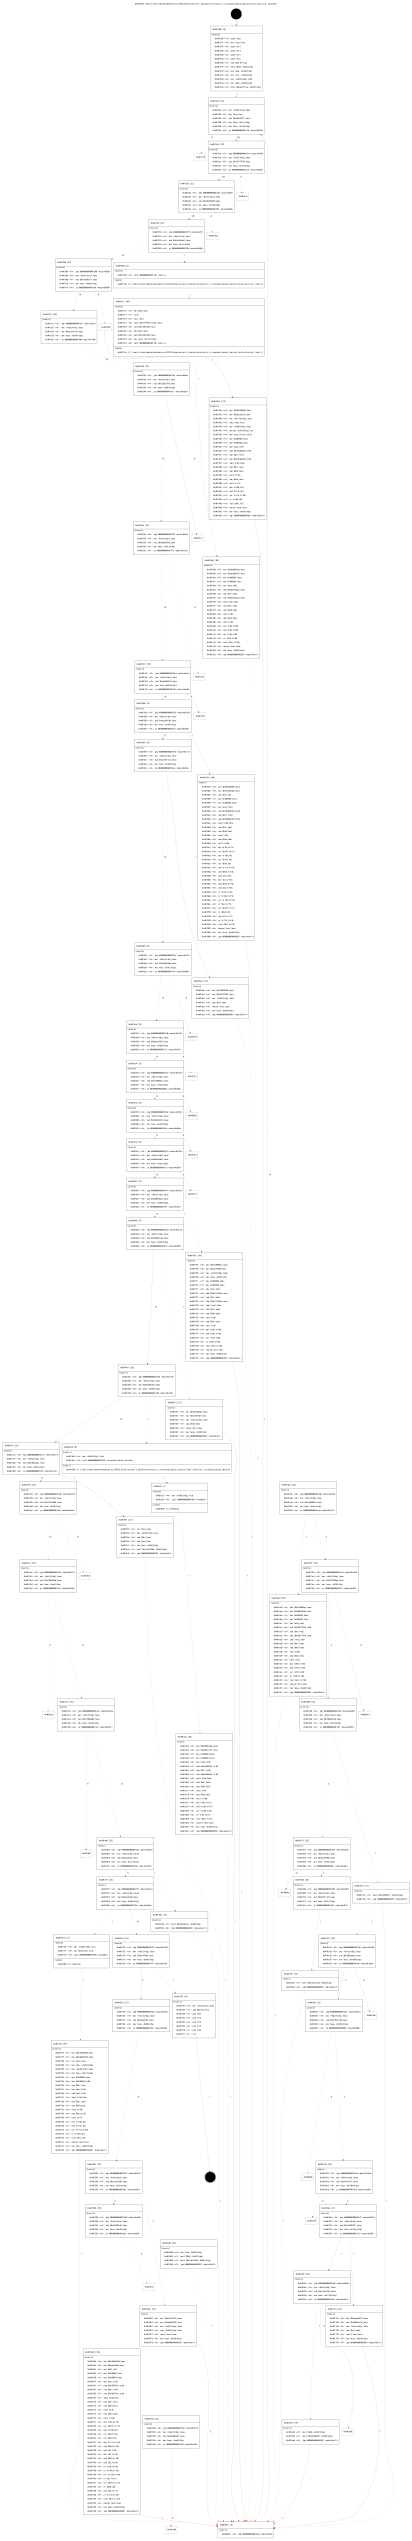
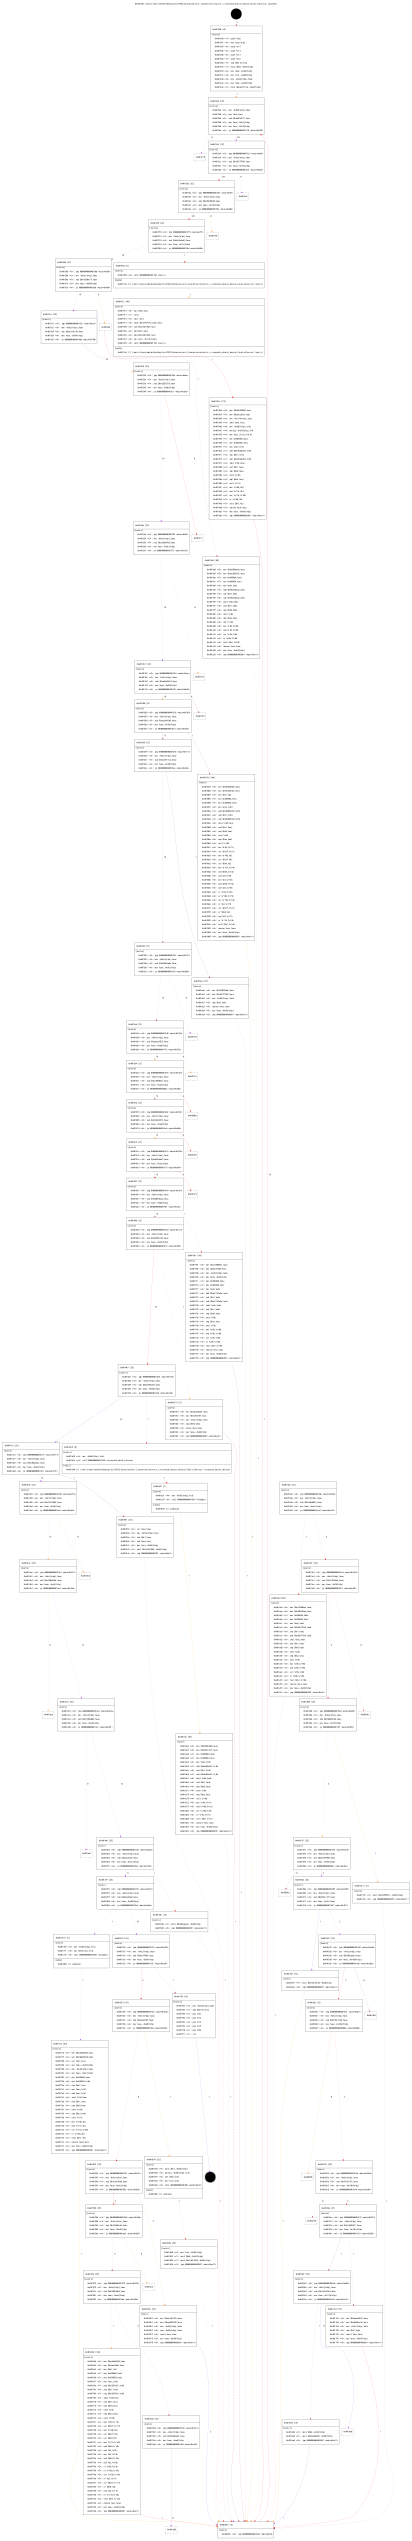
edge "0x4017d7 [12]" -> "0x401623 [25]": now "0x40160a [25]" -> "0x401623 [25]"
node "0x401834 [23]": added
node "0x401574 [25]": added
